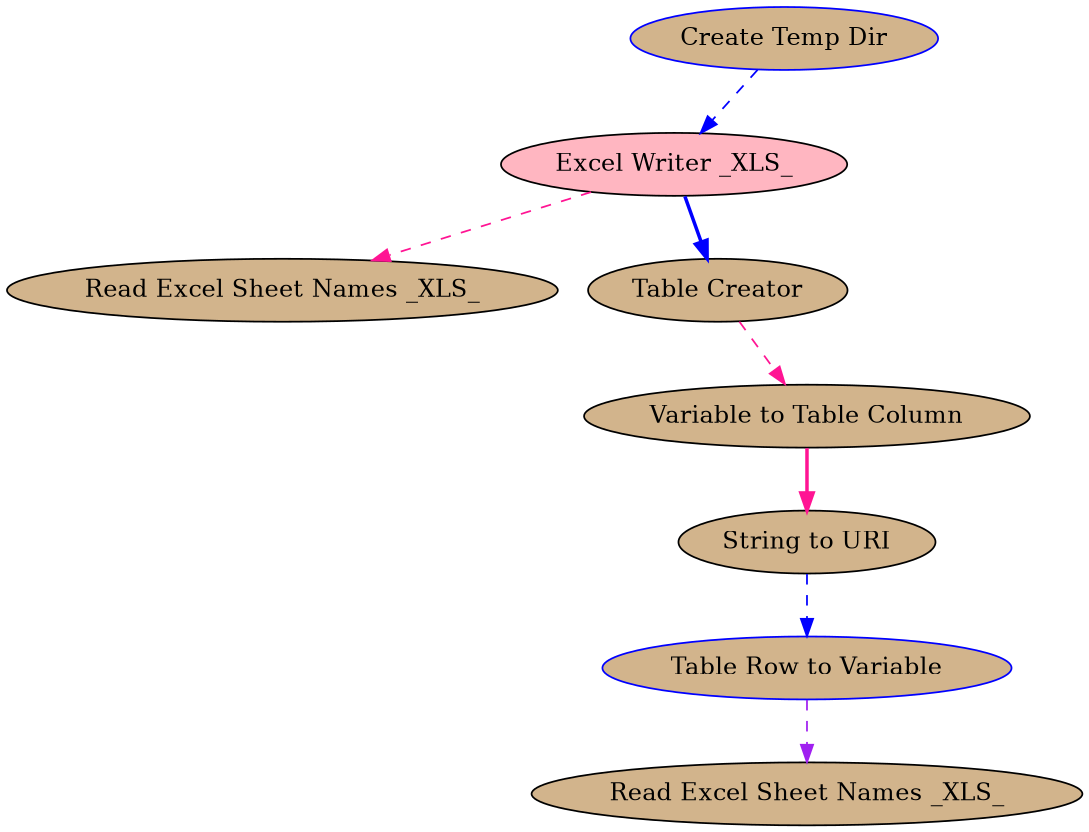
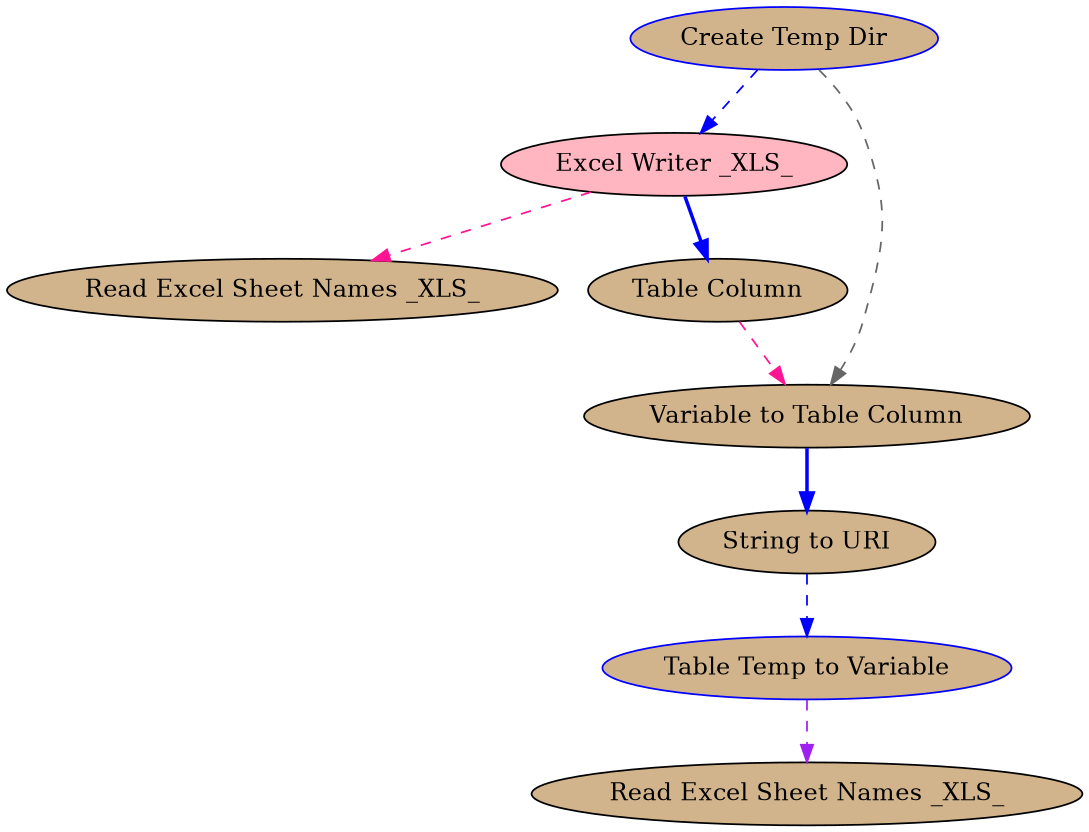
edge "Create Temp Dir" -> "Variable to Table Column": added
node "Table Creator": label "Table Creator" -> "Table Column"
edge "Variable to Table Column" -> "String to URI": color deeppink -> blue
node "Table Row to Variable": label "Table Row to Variable" -> "Table Temp to Variable"
